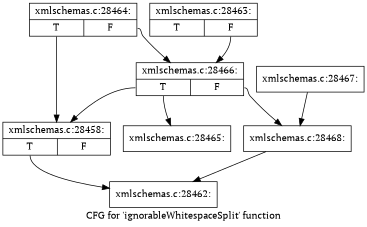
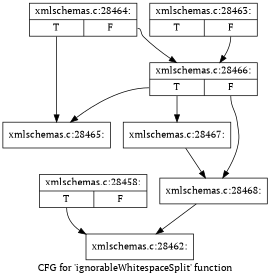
edge "xmlschemas.c:28464:" -> "xmlschemas.c:28458:": now "xmlschemas.c:28464:" -> "xmlschemas.c:28465:"
edge "xmlschemas.c:28466:" -> "xmlschemas.c:28458:": now "xmlschemas.c:28466:" -> "xmlschemas.c:28467:"
